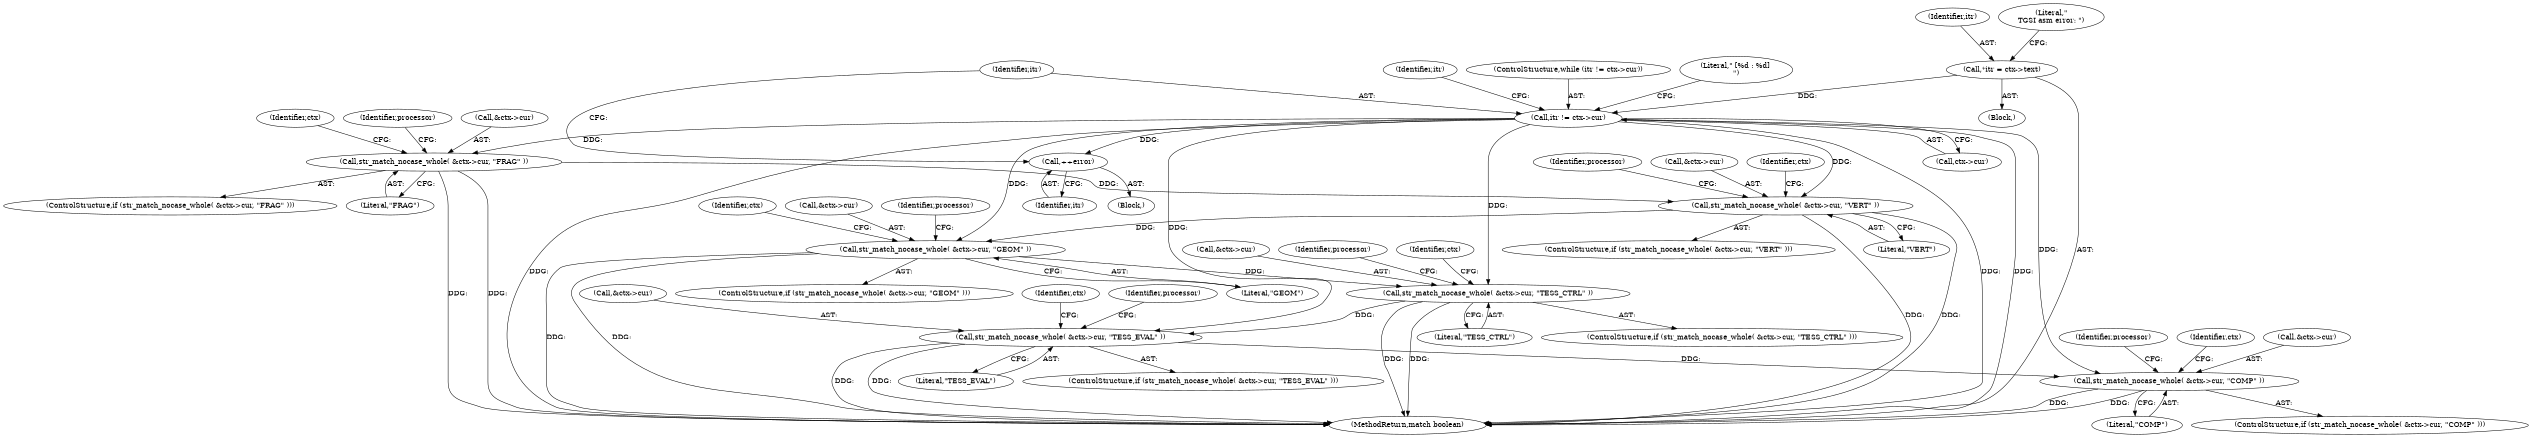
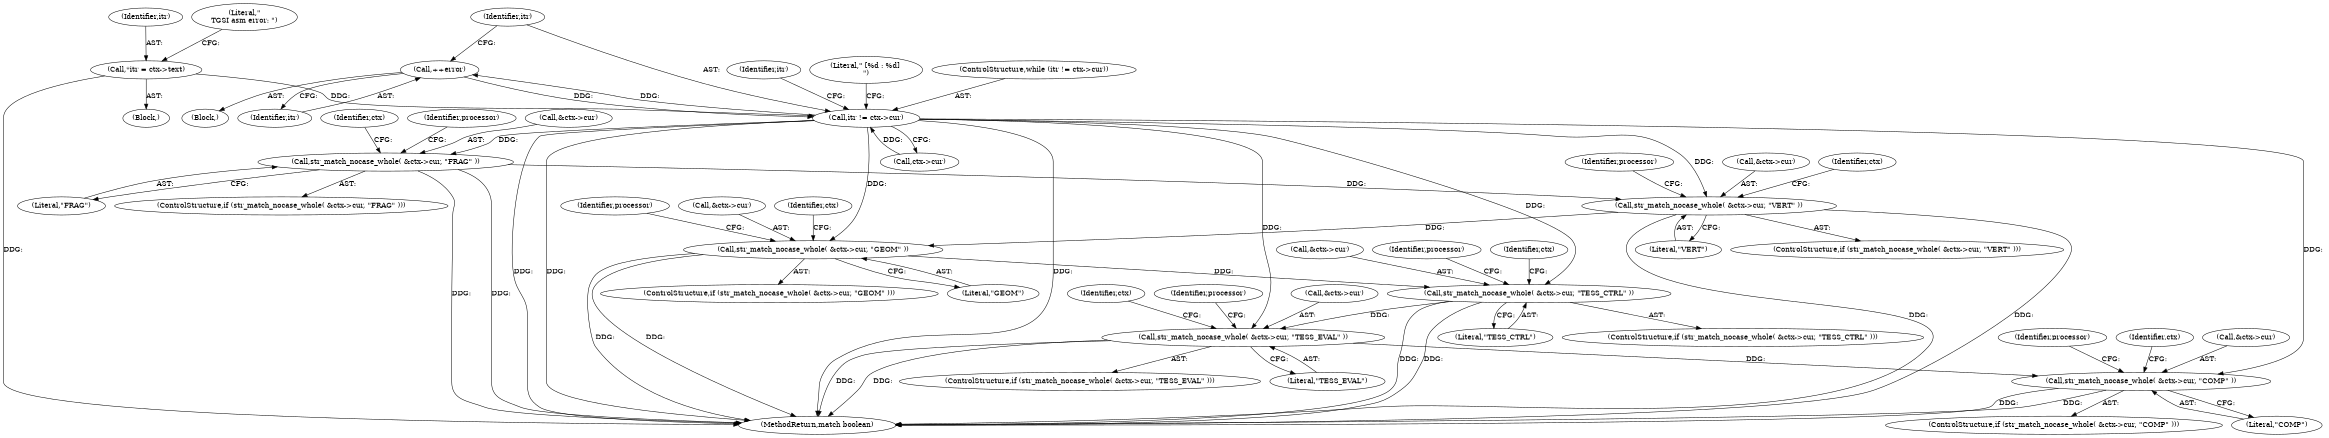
edge "(Call,++error)" -> "(Call,itr != ctx->cur)": added, label "DDG:"
edge "(Call,ctx->cur)" -> "(Call,itr != ctx->cur)": label "AST: " -> "DDG: "
edge "(Call,*itr = ctx->text)" -> "(MethodReturn,match boolean)": label "AST: " -> "DDG: "
